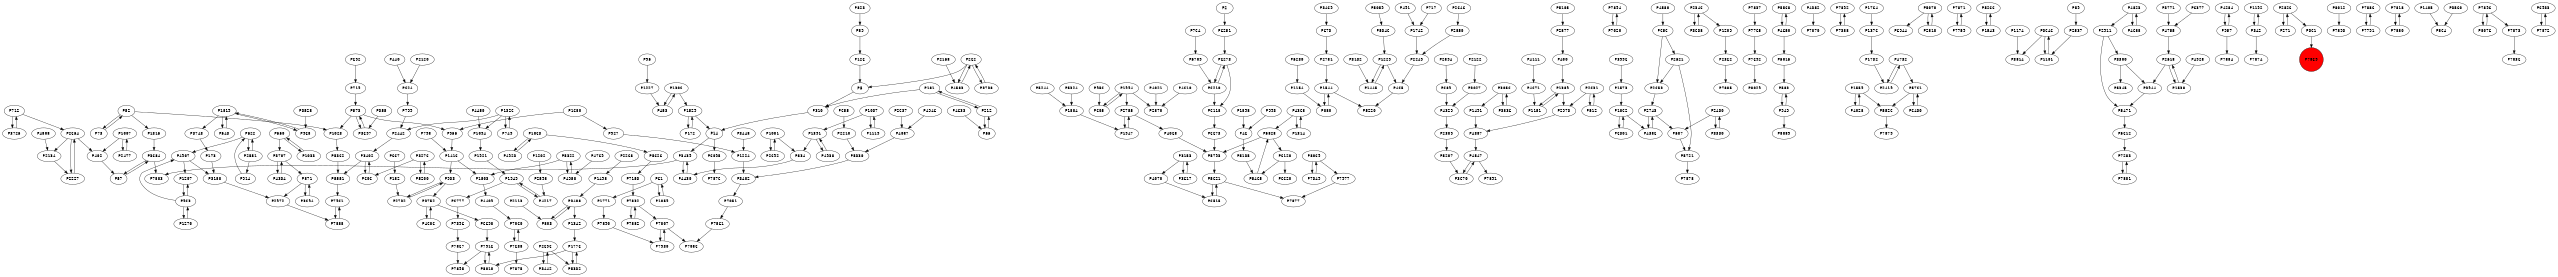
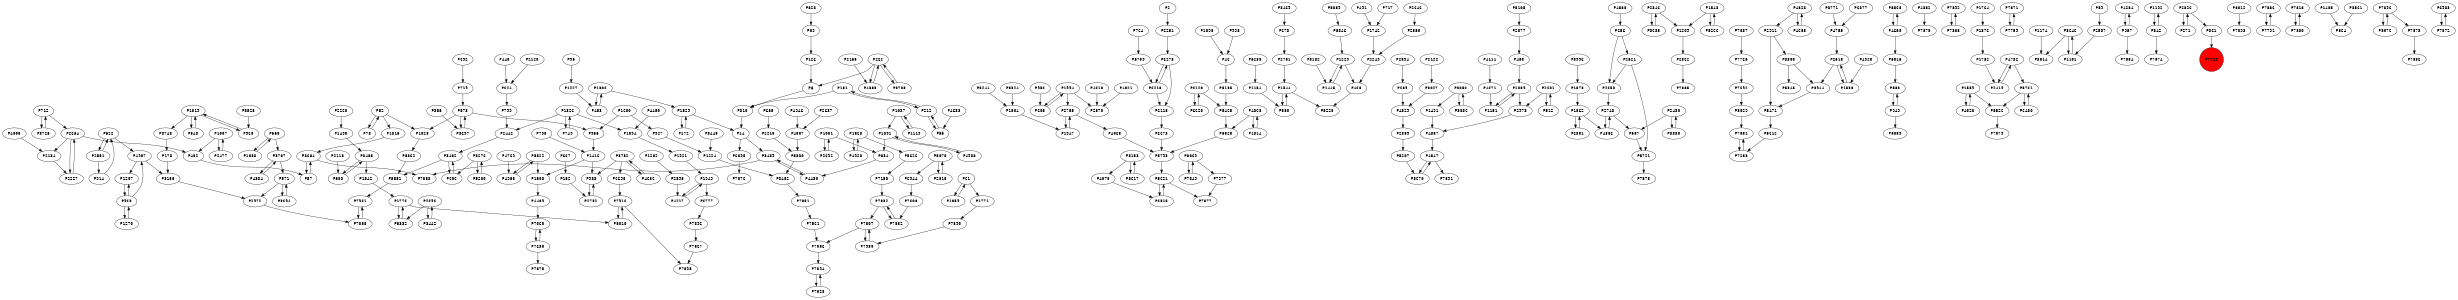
node "P3560": label "P3560" -> "P3561"
edge "P1543" -> "P1209": added
edge "P8029" -> "P7881": added
edge "P5828" -> "P6120": now "P6620" -> "P6120"
edge "P933" -> "P3752": reversed
node "P7608": added
edge "P7086" -> "P7894": added
